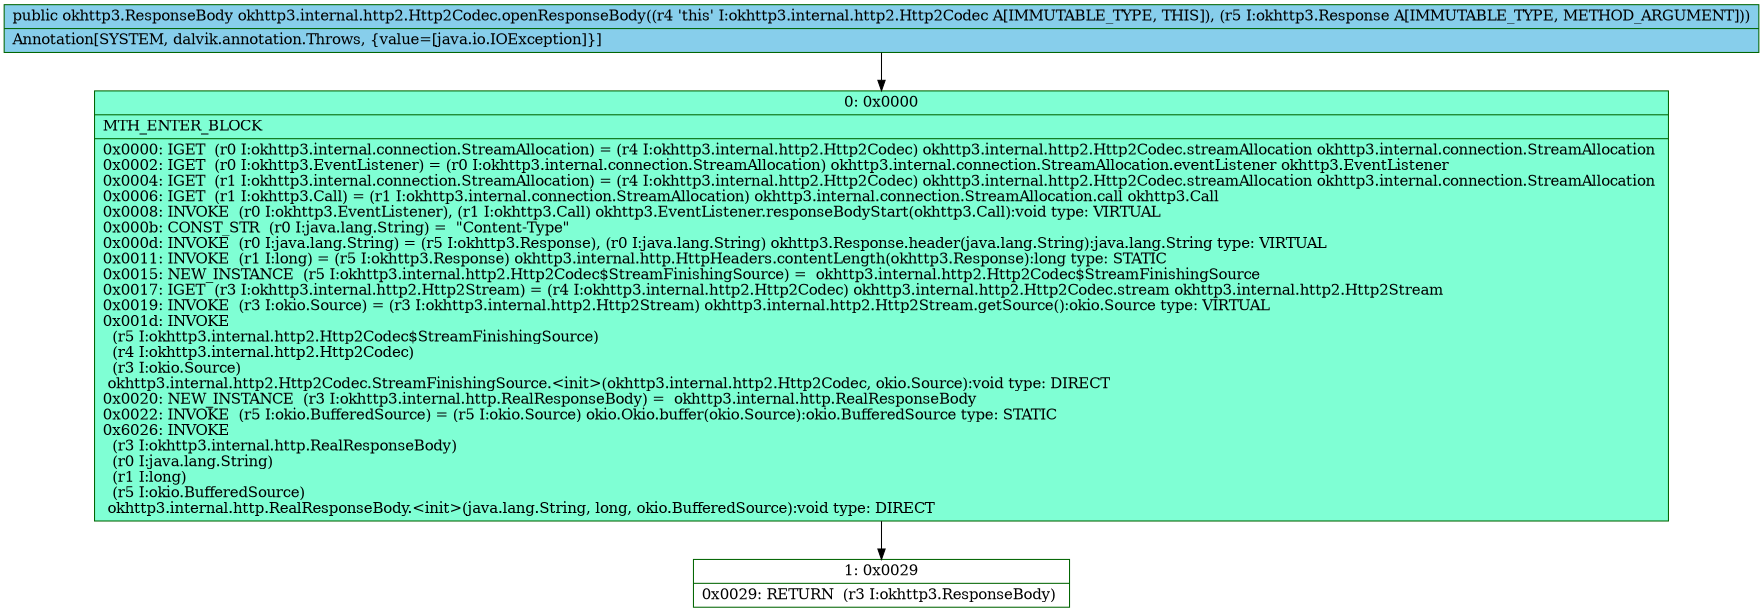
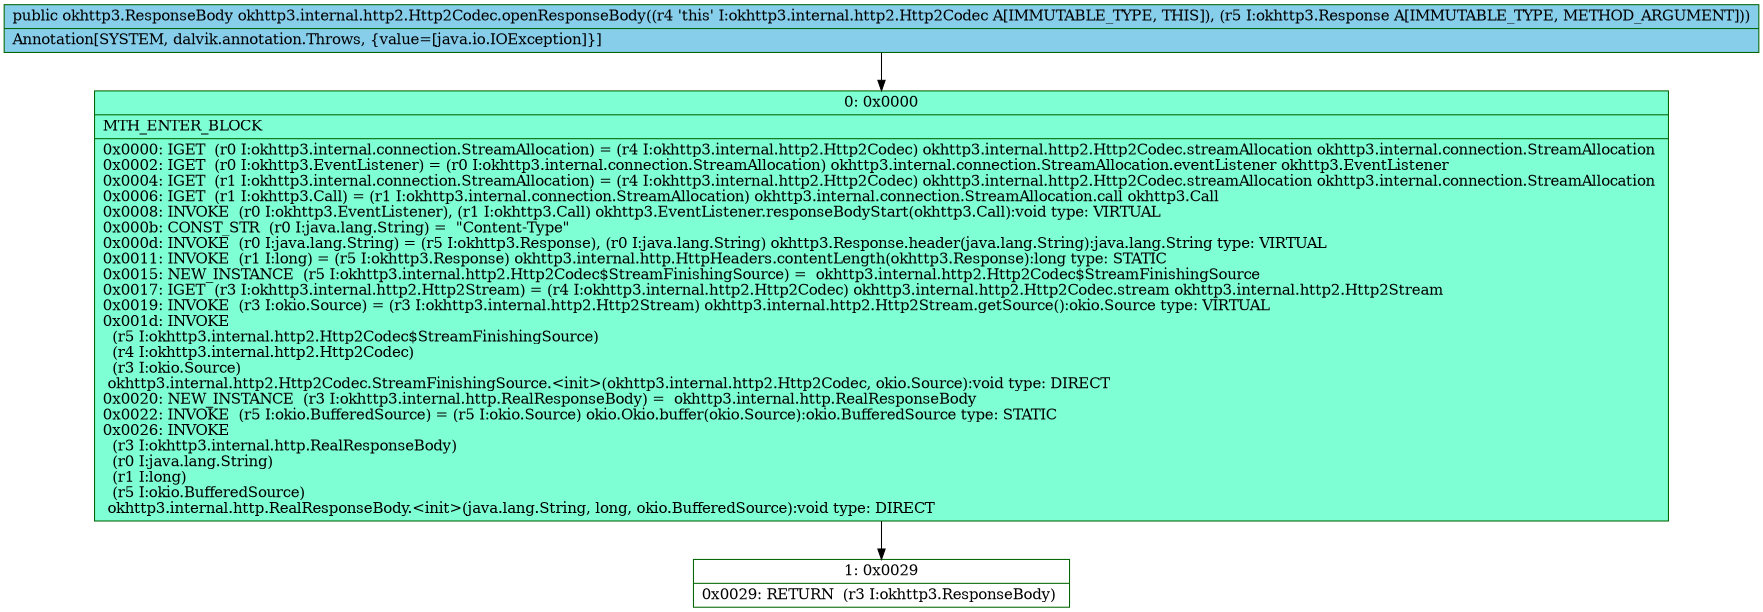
node "0: 0x0000": text "0x6026: INVOKE" -> "0x0026: INVOKE"
